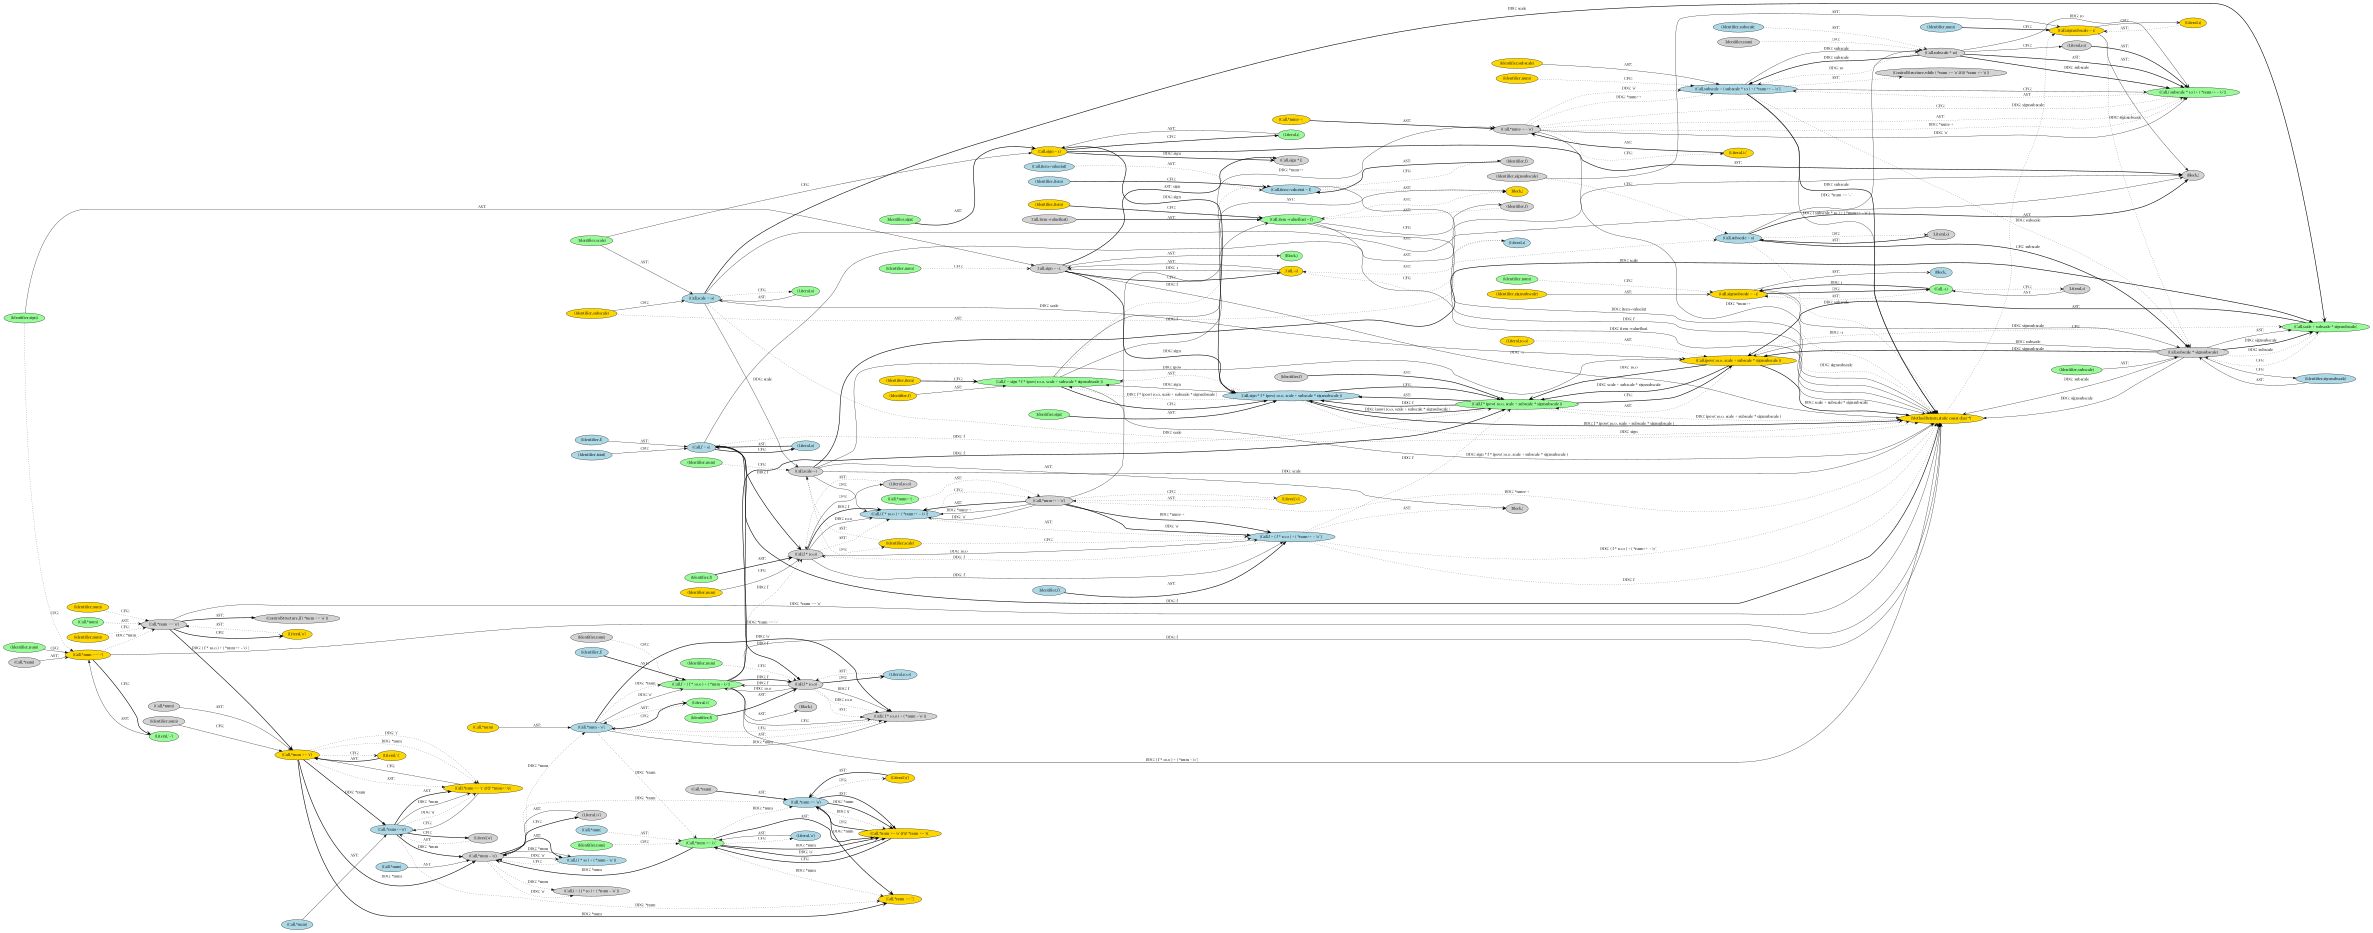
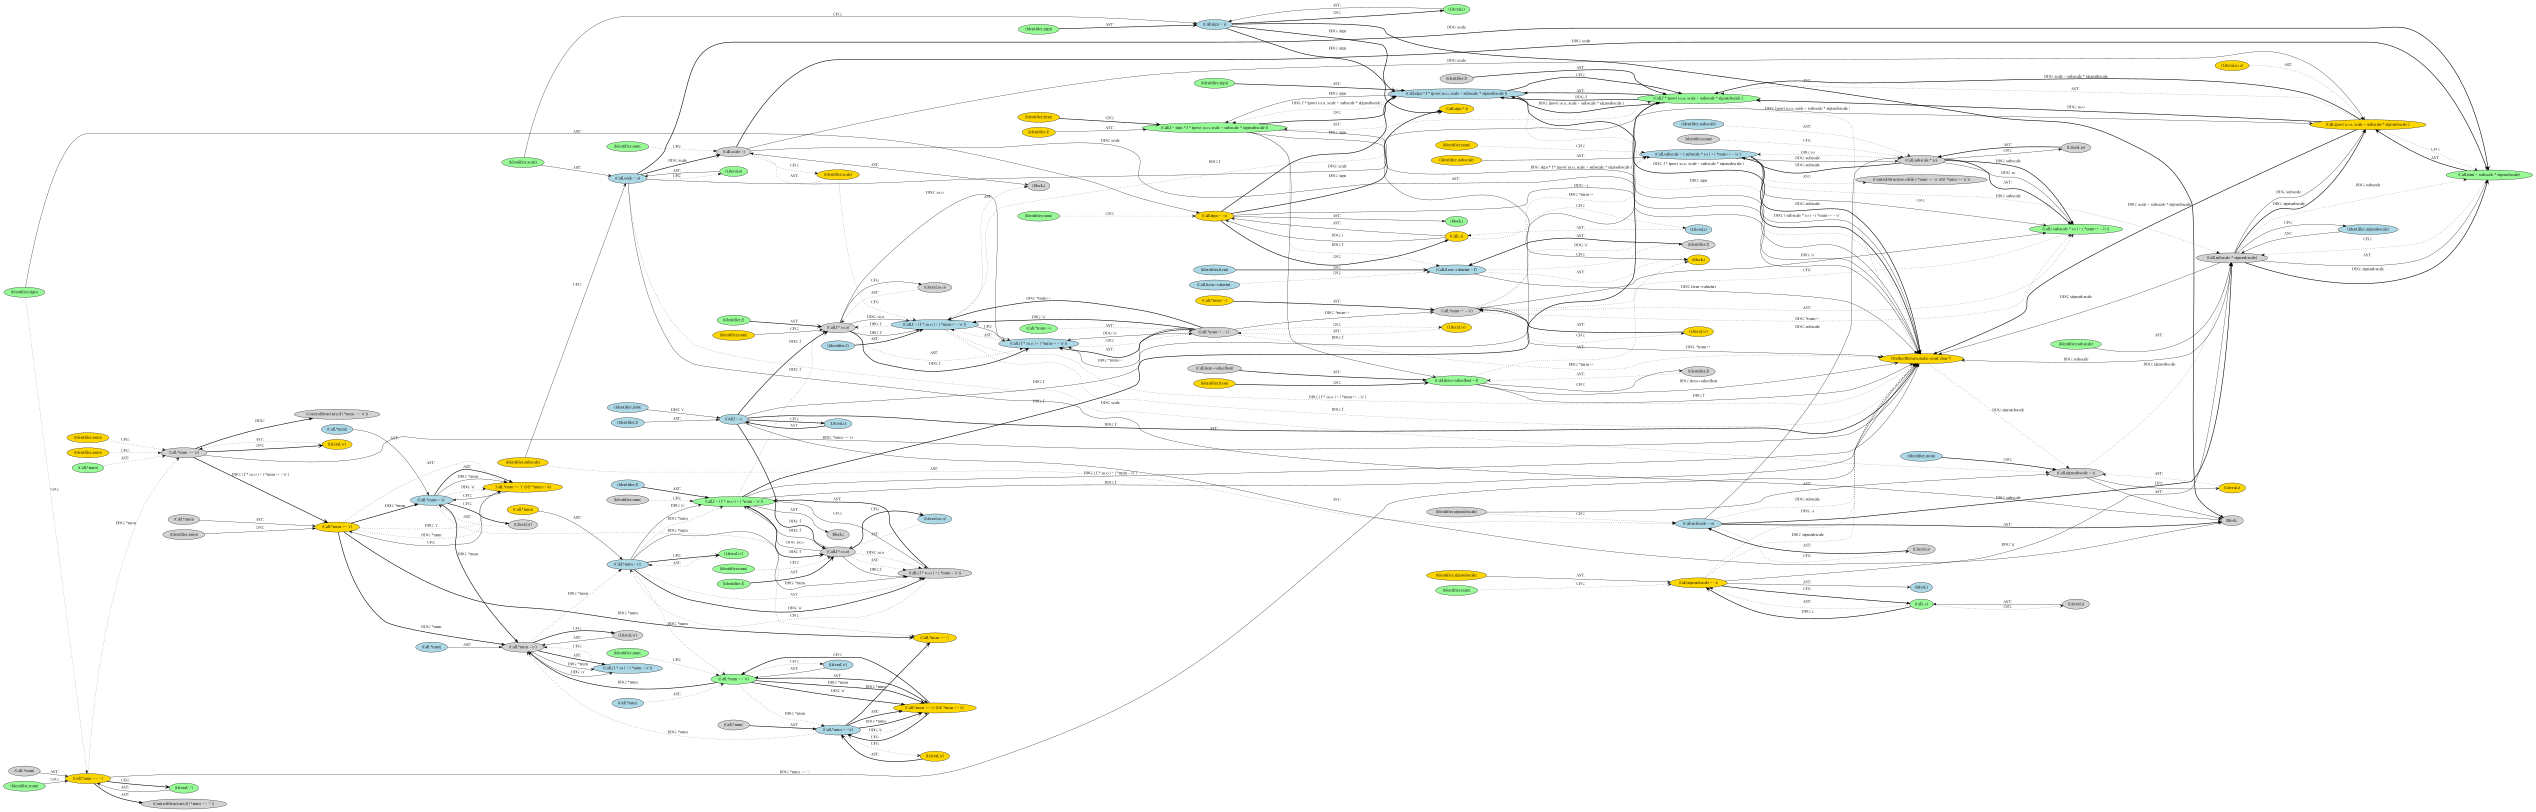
node "(Call,signsubscale = 1)": fillcolor gold -> lightgrey
edge "(Literal,10)" -> "(Call,( subscale * 10 ) + ( *num++ - '0' ))": now "(Literal,10)" -> "(Call,subscale * 10)"
edge "(Call,( subscale * 10 ) + ( *num++ - '0' ))" -> "(Call,subscale = ( subscale * 10 ) + ( *num++ - '0' ))": removed, label "AST:"
node "(Call,sign = 1)": fillcolor gold -> lightblue
node "(Call,sign * i)": fillcolor lightgrey -> gold
edge "(Call,item->valueint)" -> "(Call,item->valueint = f)": label "AST: " -> "CFG: "
edge "(Call,sign = -1)" -> "(Call,sign * i)": label "AST: sign" -> "DDG: sign"
edge "(Call,subscale = 0)" -> "(Call,subscale * 10)": label "DDG: *num == '-'" -> "DDG: subscale"
edge "(Call,subscale = 0)" -> "(Call,subscale * signsubscale)": label "CFG: subscale" -> "DDG: subscale"
node "(Call,sign = -1)": fillcolor lightgrey -> gold
edge "(Call,signsubscale = -1)" -> "(Call,subscale * signsubscale)": label "DDG: signsubscale" -> "DDG: '9'"
node "(Call,scale + subscale * signsubscale)": label "(Call,scale + subscale * signsubscale)" -> "(Call,isint + subscale * signsubscale)"
edge "(Call,scale--)" -> "(Call,ipow( 10.0, scale + subscale * signsubscale ))": label "DDG: ipow" -> "DDG: scale"
edge "(Call,scale = 0)" -> "(Call,scale--)": style solid -> bold
edge "(Call,f * ipow( 10.0, scale + subscale * signsubscale ))" -> "(Call,ipow( 10.0, scale + subscale * signsubscale ))": removed, label "CFG:"
edge "(Call,scale = 0)" -> "(MethodReturn,static const char *)": now "(Call,scale = 0)" -> "(Call,signsubscale = 1)"
edge "(Call,f = 0)" -> "(Call,f * ipow( 10.0, scale + subscale * signsubscale ))": style dotted -> solid
edge "(Identifier,isint)" -> "(Call,f = 0)": label "CFG: " -> "DDG: '1'"
edge "(Call,scale--)" -> "(Call,( f * 10.0 ) + ( *num++ - '0' ))": now "(Call,f = ( f * 10.0 ) + ( *num++ - '0' ))" -> "(Call,( f * 10.0 ) + ( *num++ - '0' ))"
edge "(Call,( f * 10.0 ) + ( *num - '0' ))" -> "(Call,f = ( f * 10.0 ) + ( *num - '0' ))": added, label "AST:"
edge "(Call,( f * 10.0 ) + ( *num++ - '0' ))" -> "(Call,f = ( f * 10.0 ) + ( *num++ - '0' ))": arrowhead vee -> normal
edge "(Call,*num == '0')" -> "(ControlStructure,if ( *num == '0' ))": label "AST: " -> "DDG: "
edge "(Literal,'-')" -> "(Call,*num == '-')": arrowhead normal -> vee
node "(Literal,'1')": removed
node "(ControlStructure,if ( *num == '-' ))": added
edge "(Call,*num >= '0')" -> "(Call,*num == '.')": removed, label "DDG: *num"
node "(Call,i = ( i * 10 ) + ( *num - '0' ))": removed
